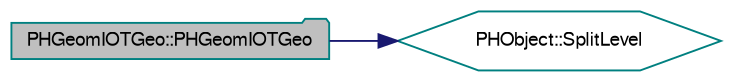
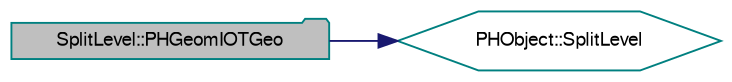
node "PHGeomIOTGeo::PHGeomIOTGeo": label "PHGeomIOTGeo::PHGeomIOTGeo" -> "SplitLevel::PHGeomIOTGeo"
